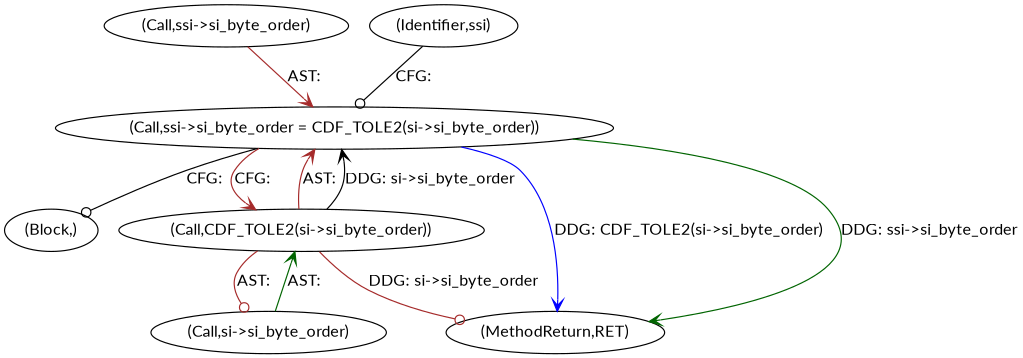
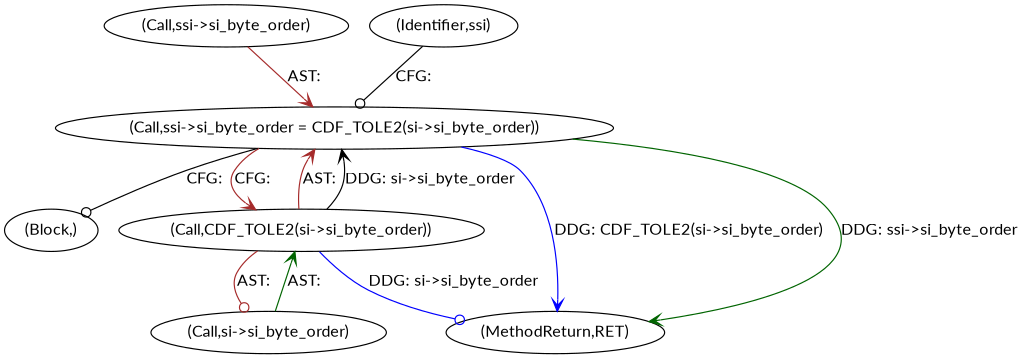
edge "(Call,CDF_TOLE2(si->si_byte_order))" -> "(MethodReturn,RET)": color brown -> blue
